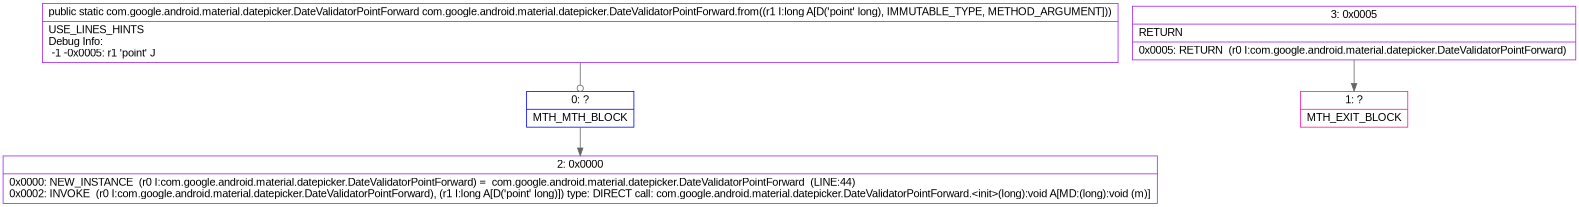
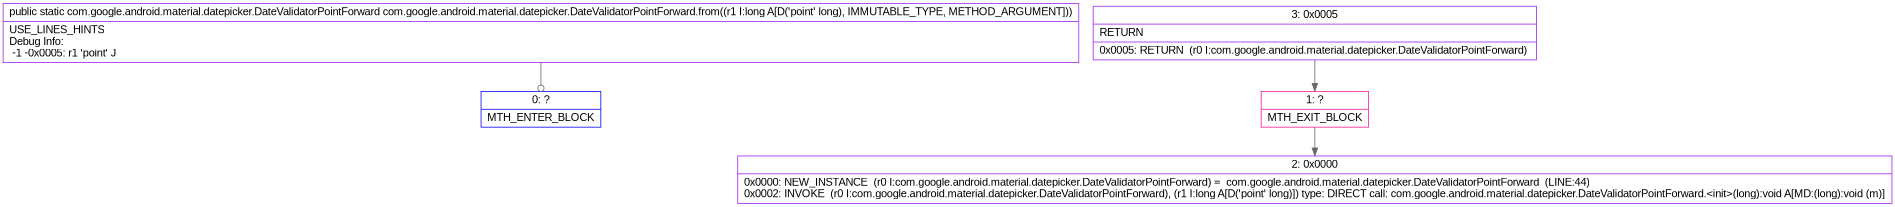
node "0: ?": text "MTH_MTH_BLOCK" -> "MTH_ENTER_BLOCK"
edge "0: ?" -> "2: 0x0000": now "1: ?" -> "2: 0x0000"
